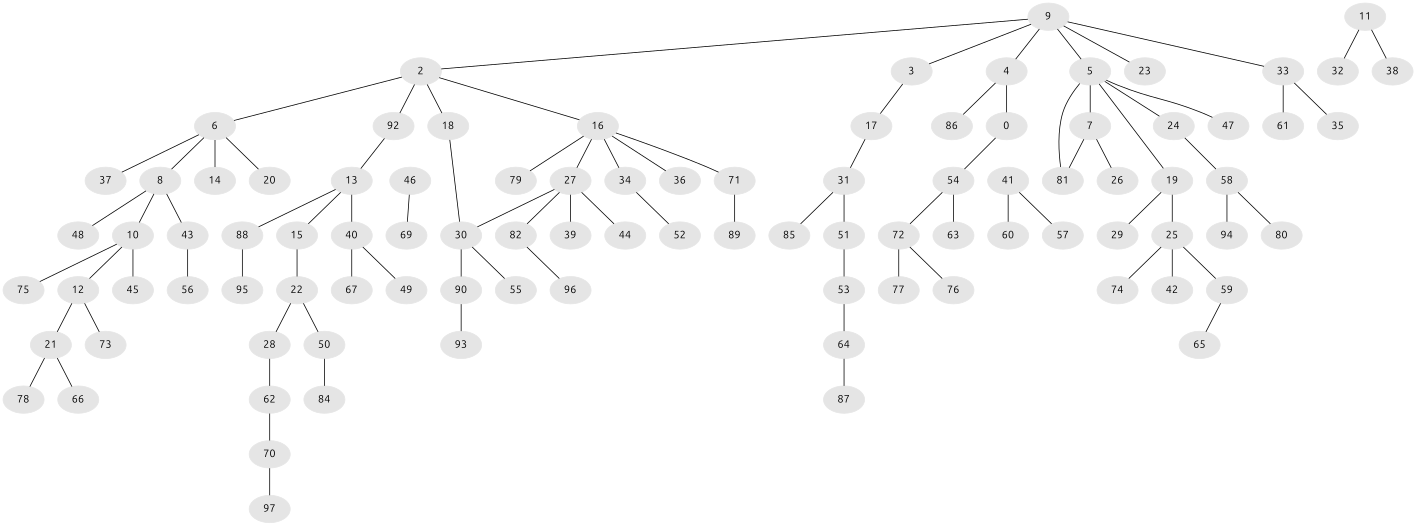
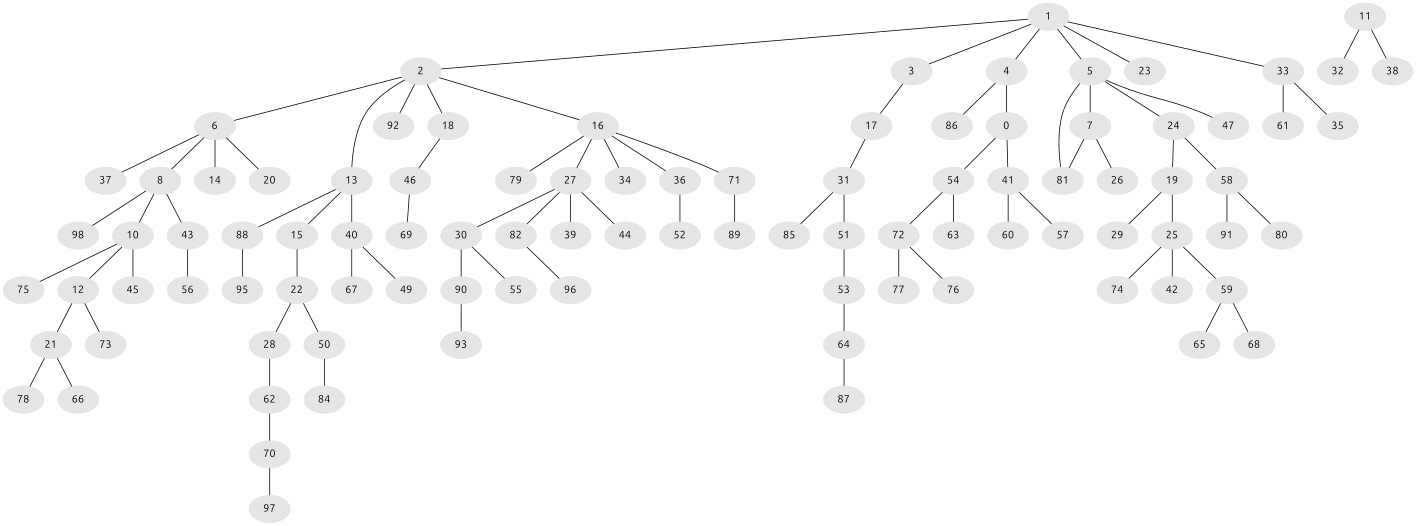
node "9": label "9" -> "1"
edge "5" -- "19": now "24" -- "19"
edge "92" -- "13": now "2" -- "13"
edge "0" -- "41": added
edge "18" -- "30": now "18" -- "46"
edge "34" -- "52": now "36" -- "52"
node "48": label "48" -> "98"
node "94": label "94" -> "91"
node "68": added
